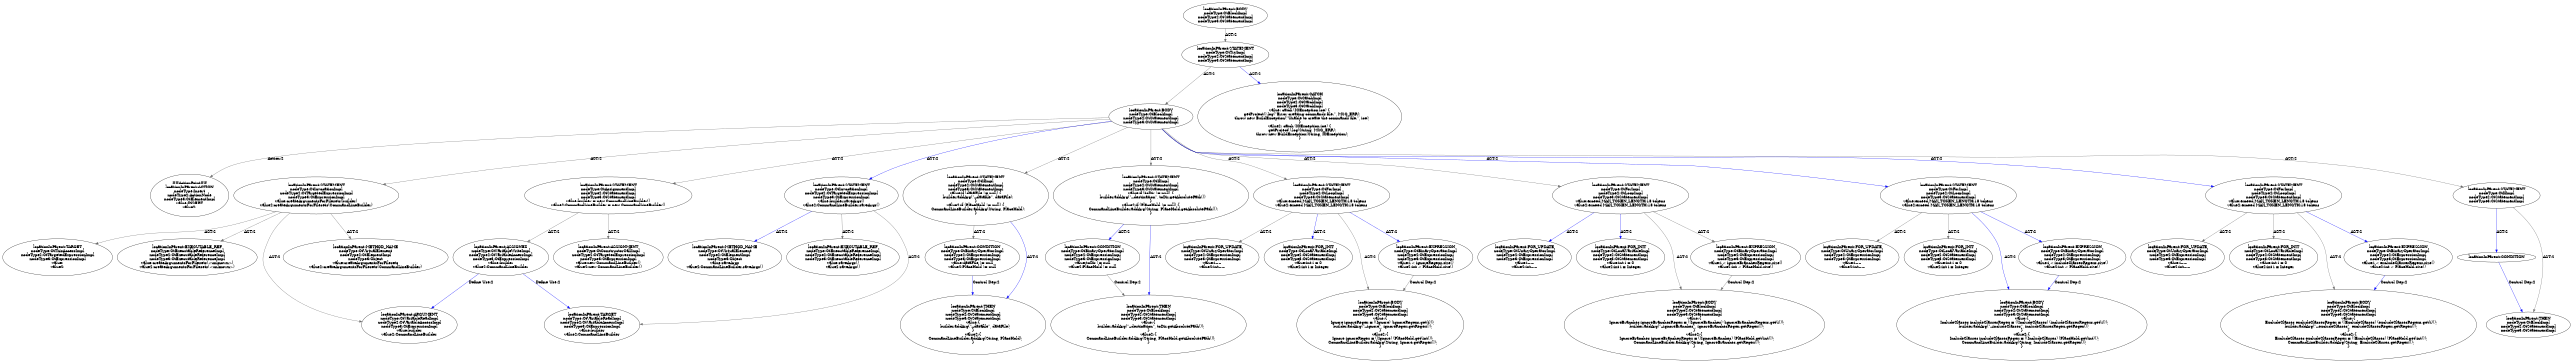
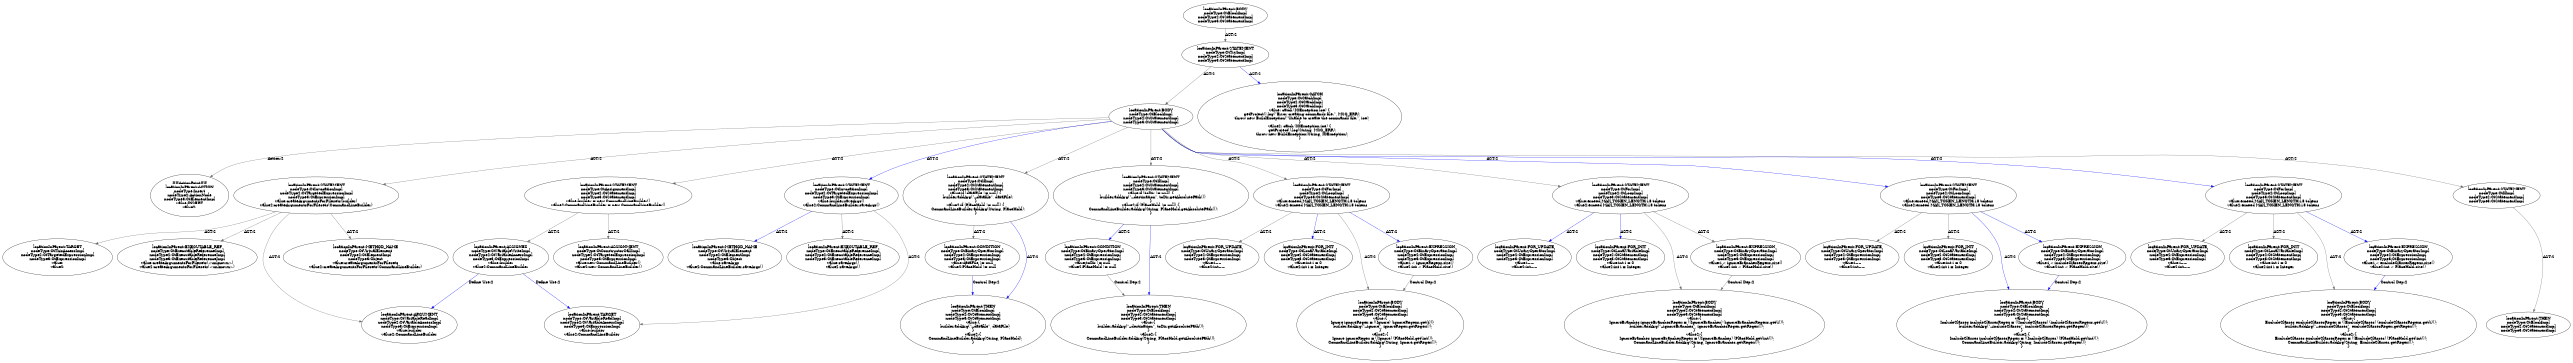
node "locationInParent:CONDITION": removed
